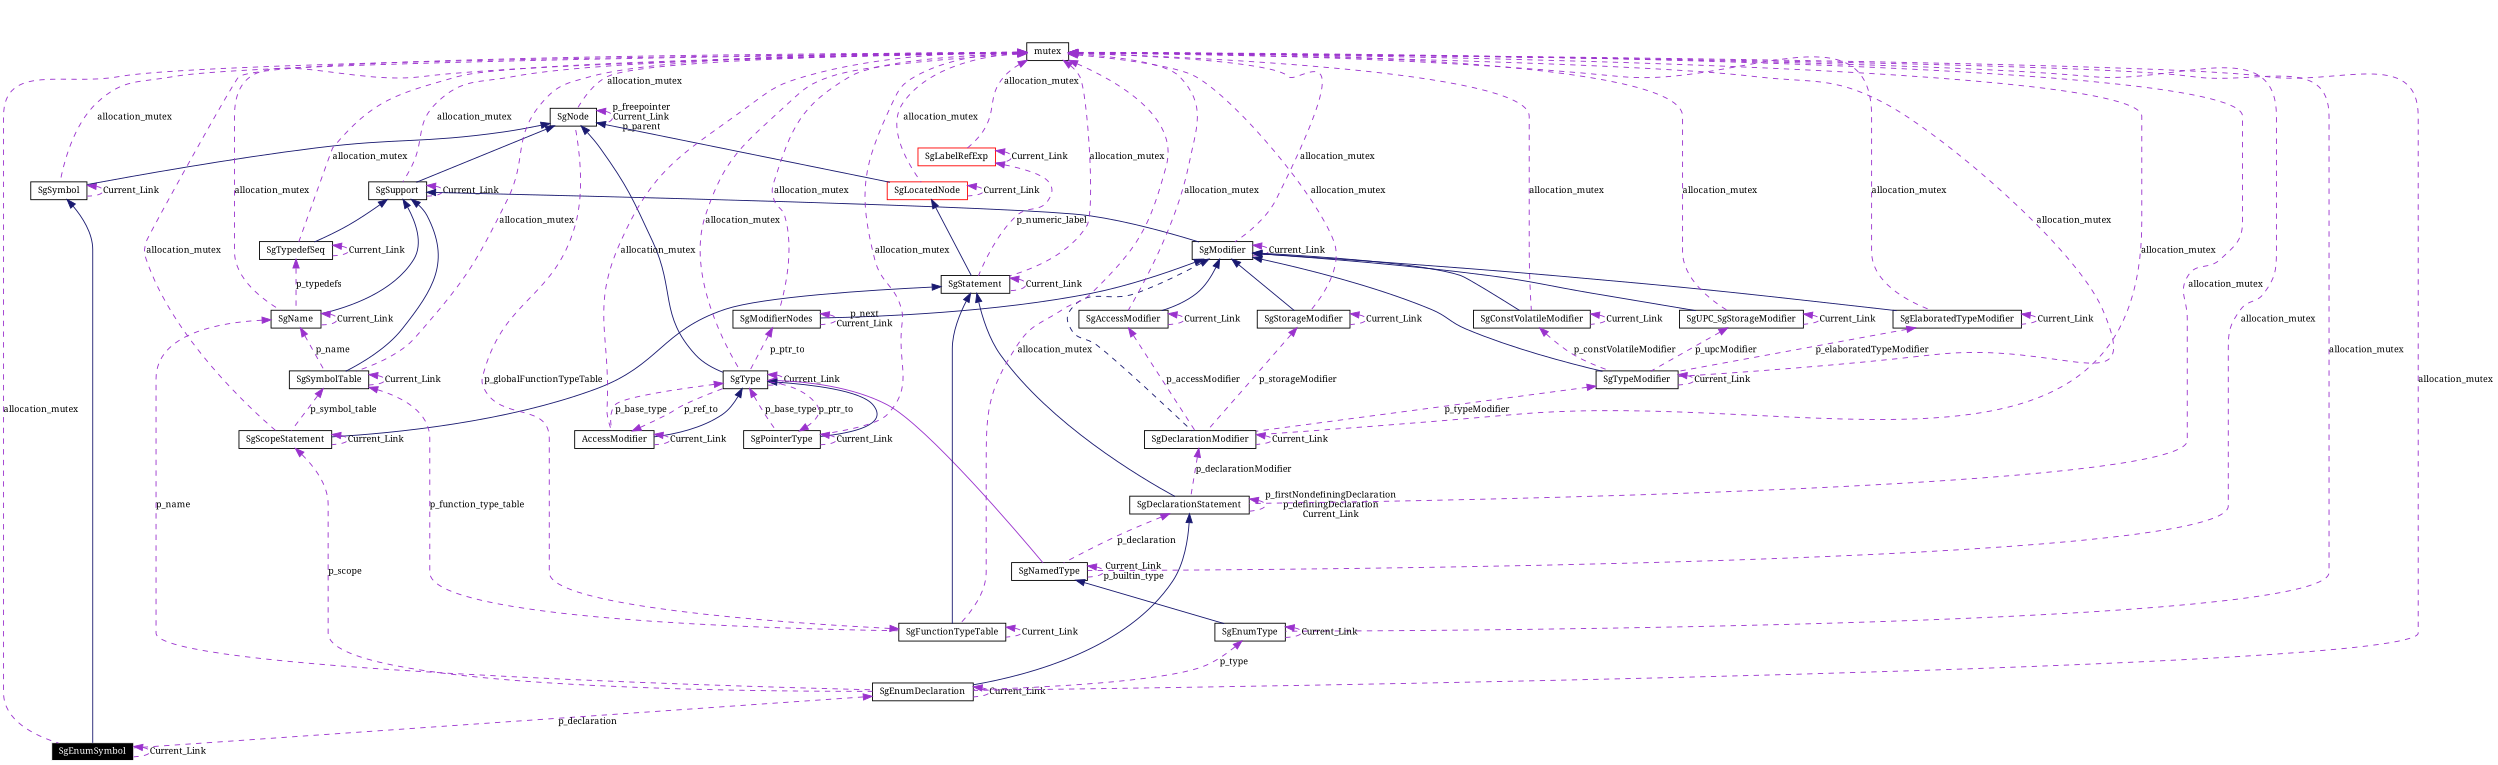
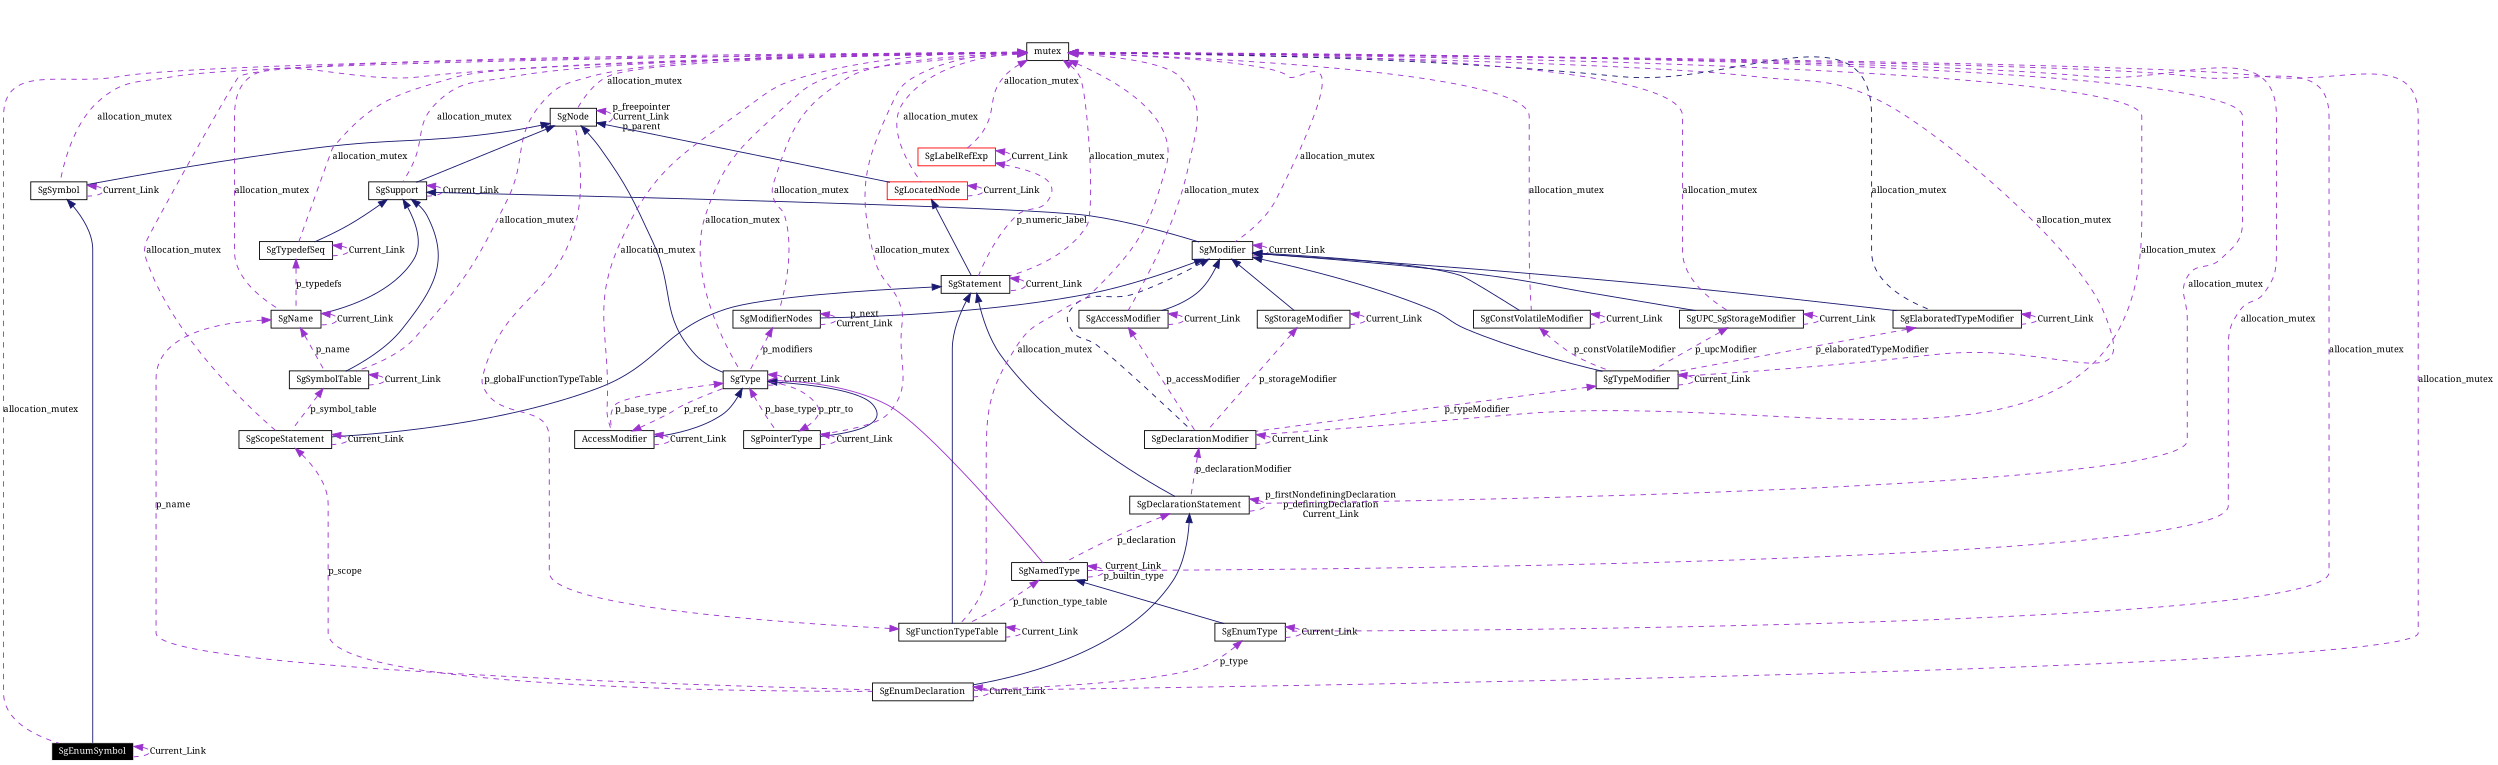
edge "SgElaboratedTypeModifier" -> "mutex": color darkorchid3 -> midnightblue
edge "SgStorageModifier" -> "mutex": removed, label "allocation_mutex"
edge "SgType" -> "SgModifierNodes": label "p_ptr_to" -> "p_modifiers"
edge "SgFunctionTypeTable" -> "SgSymbolTable": now "SgFunctionTypeTable" -> "SgNamedType"
edge "SgEnumSymbol" -> "SgEnumDeclaration": removed, label "p_declaration"
